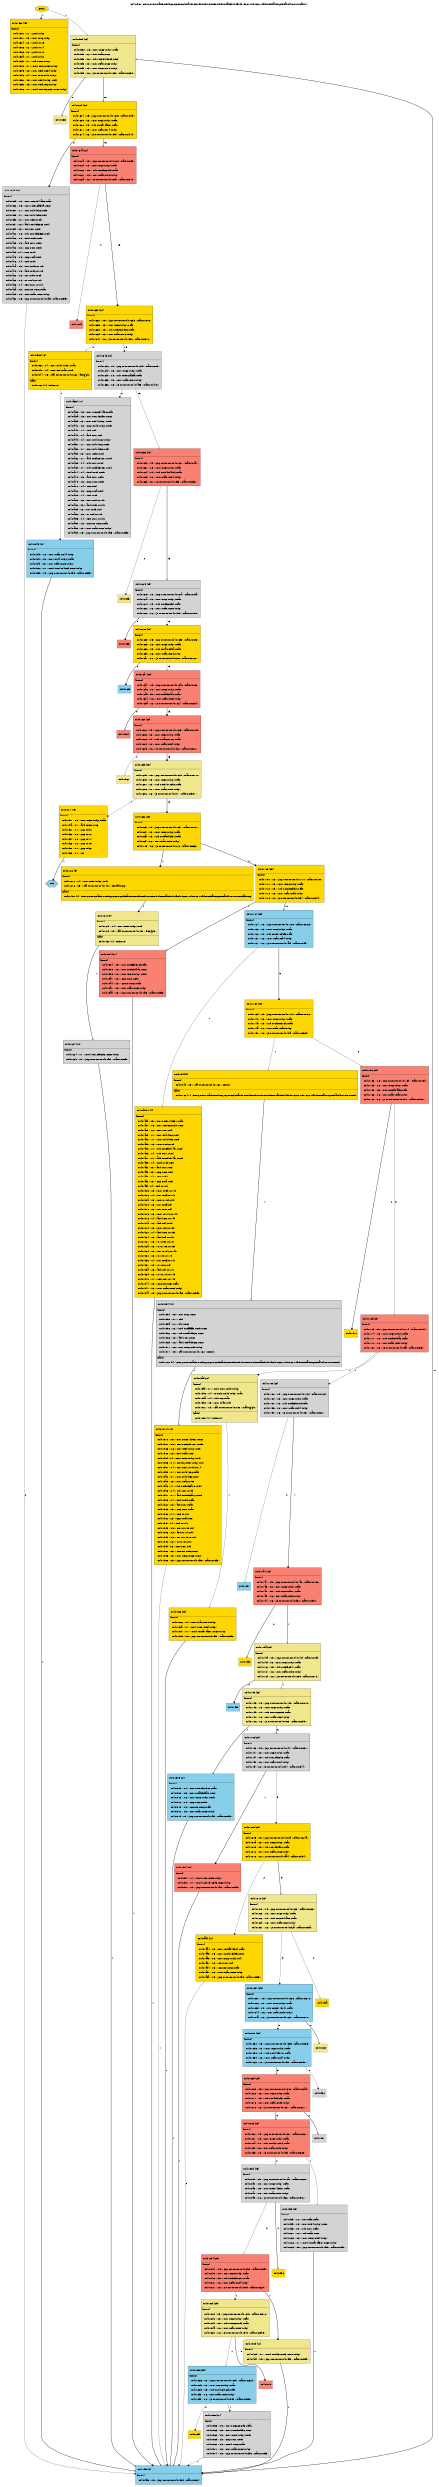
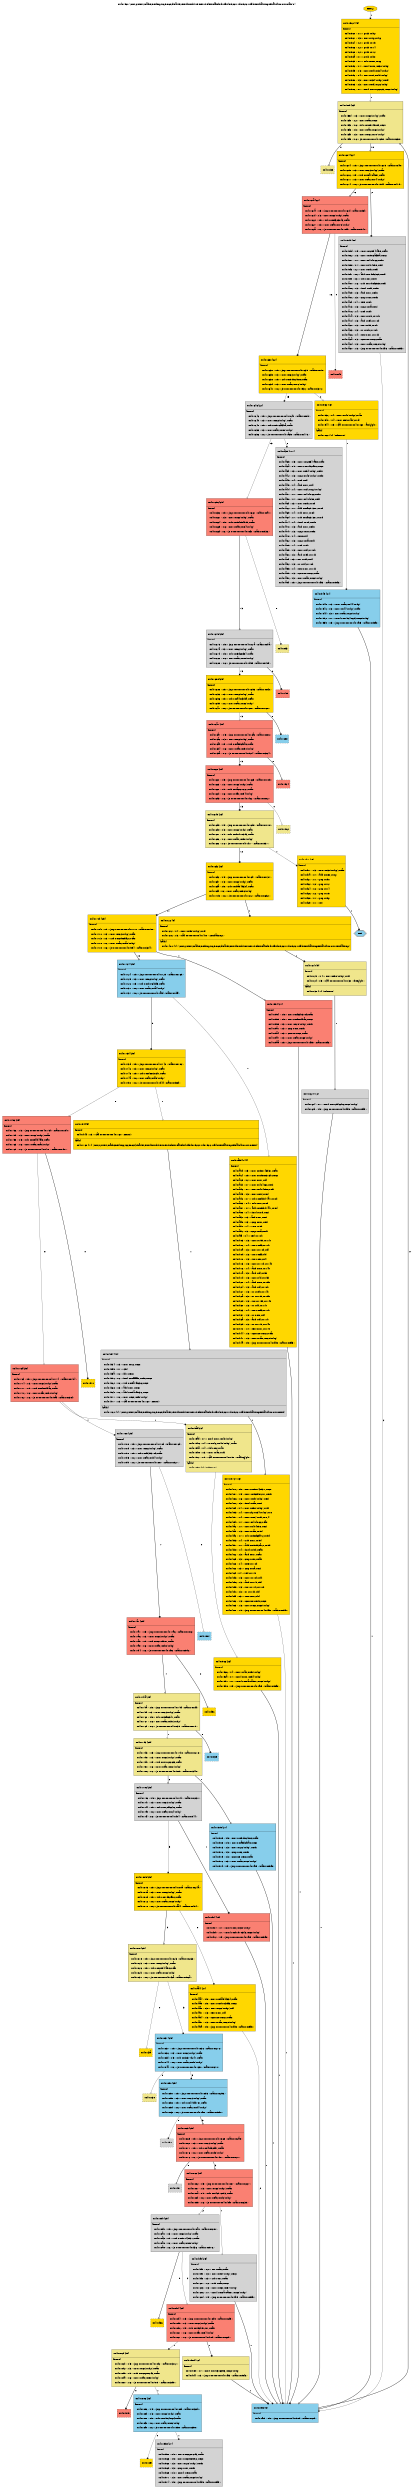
edge "Entry" -> "0x4015ed [23]": now "0x4015c0 [45]" -> "0x4015ed [23]"
edge "0x401837 [25]" -> "0x401c30": style bold -> solid
edge "0x40195e [27]" -> "0x401fb5 [5]": removed, label "1"
